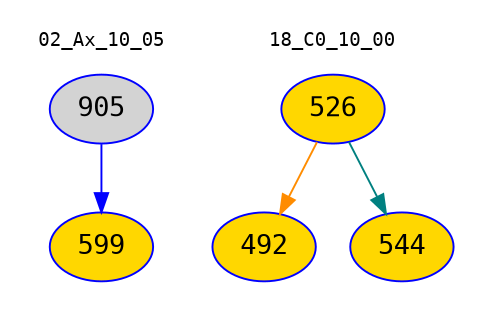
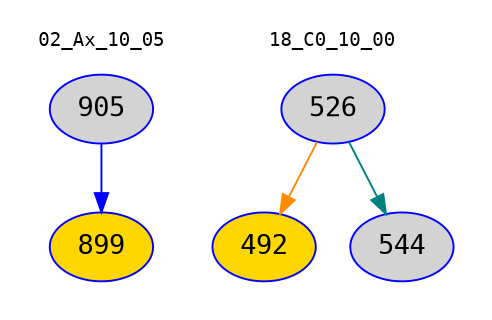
node "526": fillcolor gold -> lightgrey
node "599": label "599" -> "899"
node "544": fillcolor gold -> lightgrey
